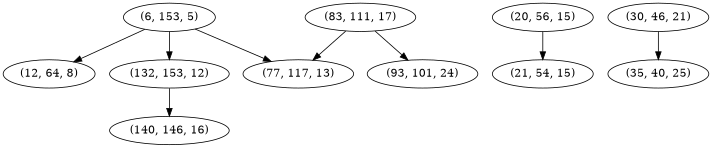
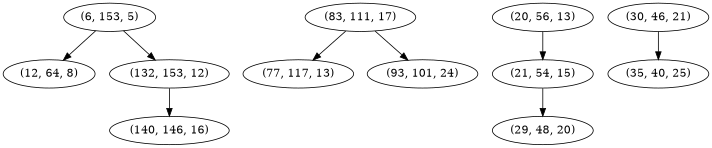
node "(20, 56, 15)": label "(20, 56, 15)" -> "(20, 56, 13)"
edge "(6, 153, 5)" -> "(77, 117, 13)": removed
node "(29, 48, 20)": added
